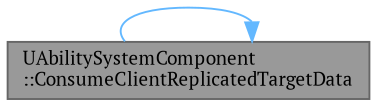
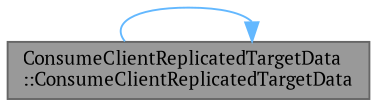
node "UAbilitySystemComponent ::ConsumeClientReplicatedTargetData": label "UAbilitySystemComponent ::ConsumeClientReplicatedTargetData" -> "ConsumeClientReplicatedTargetData ::ConsumeClientReplicatedTargetData"
